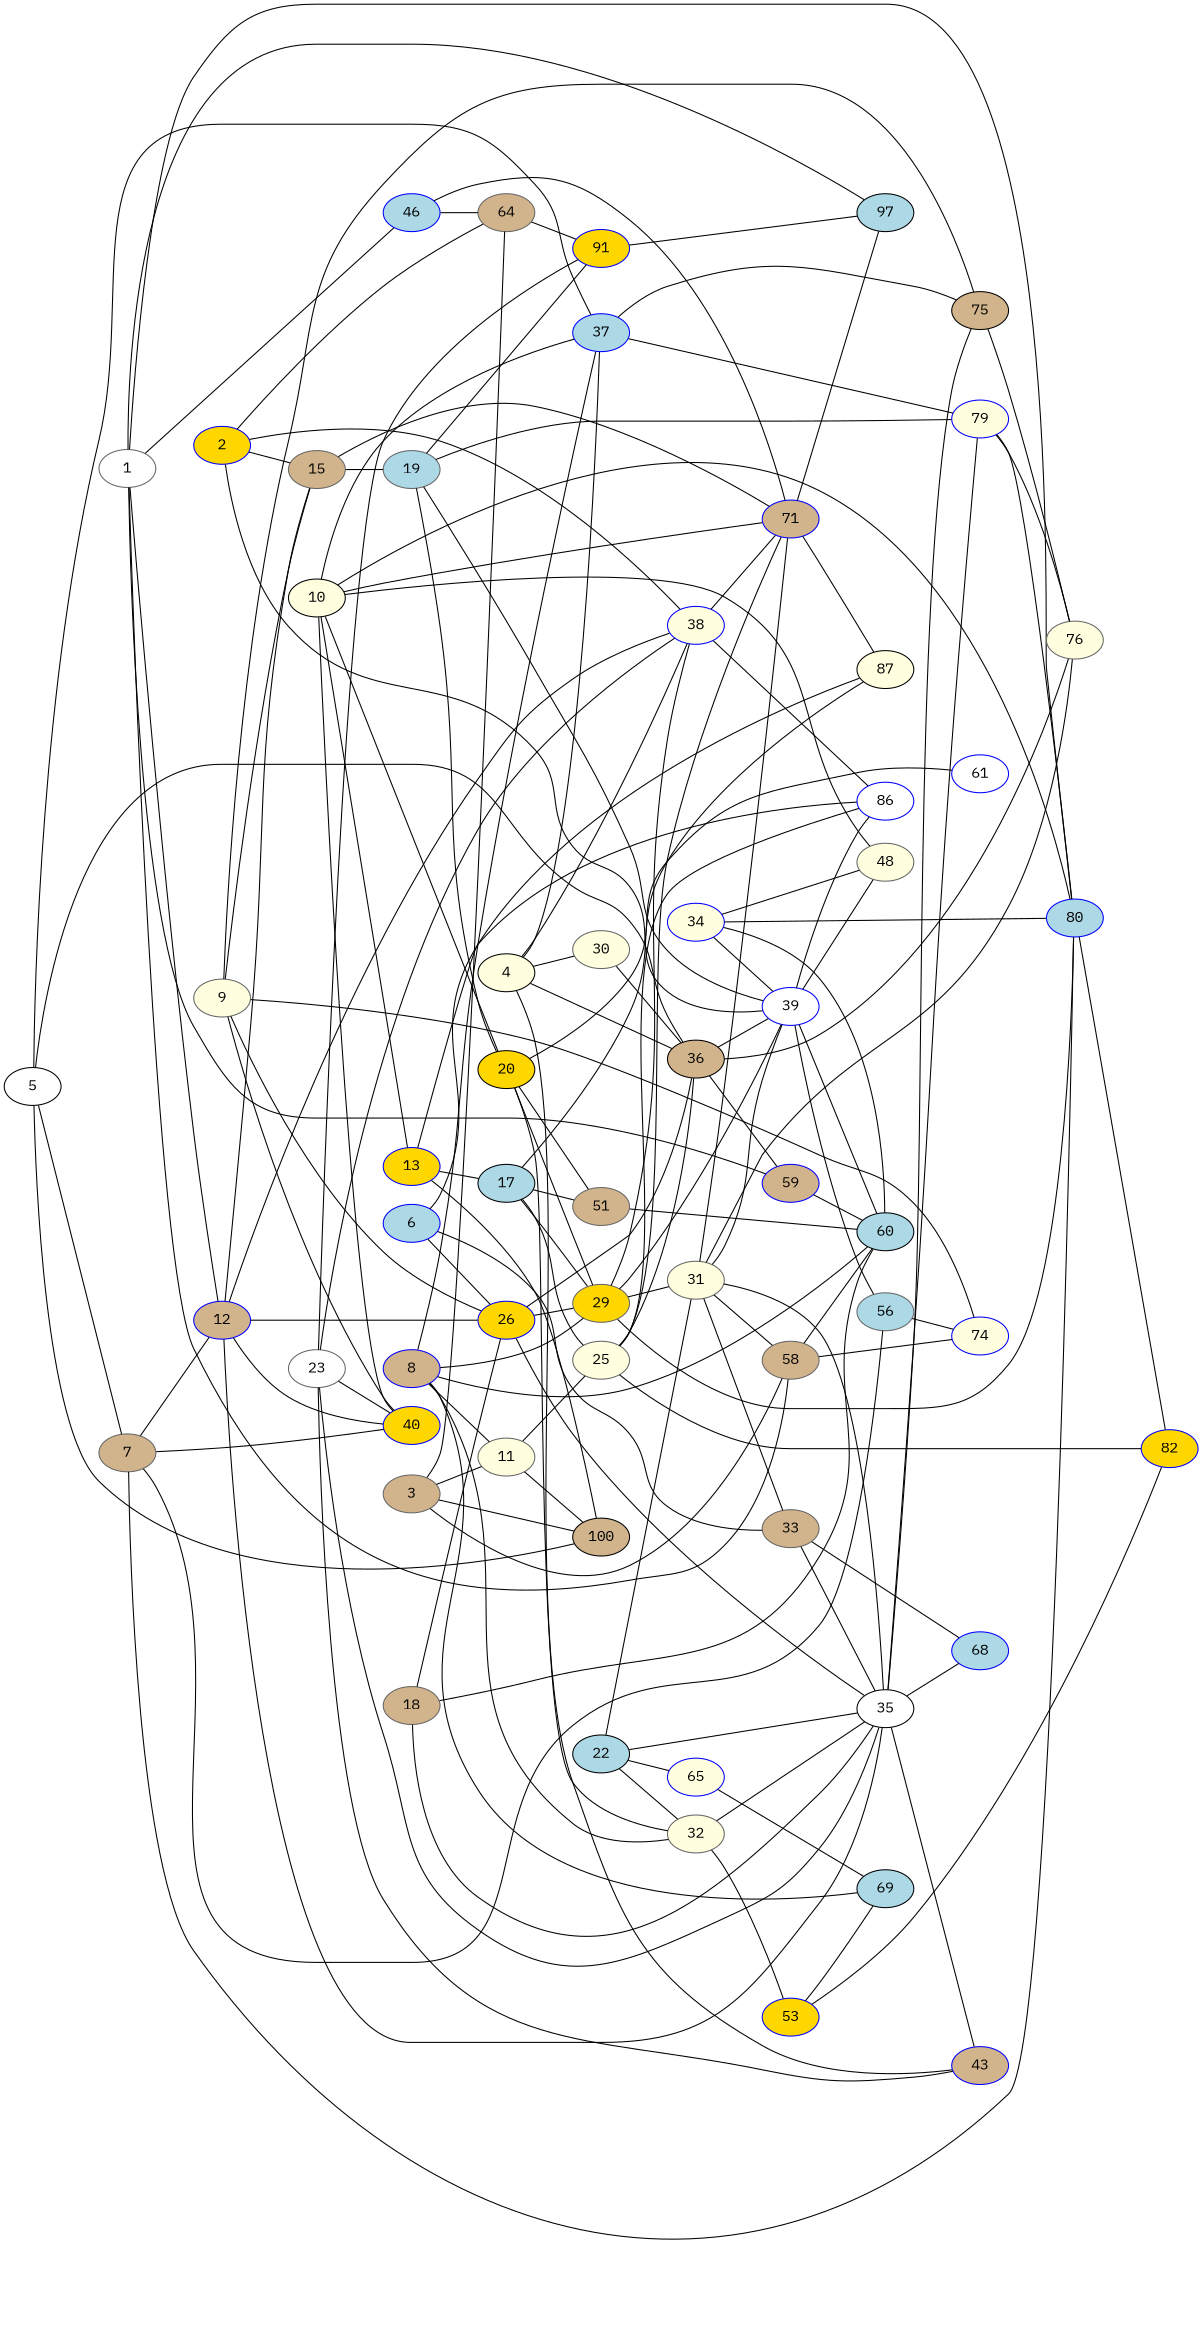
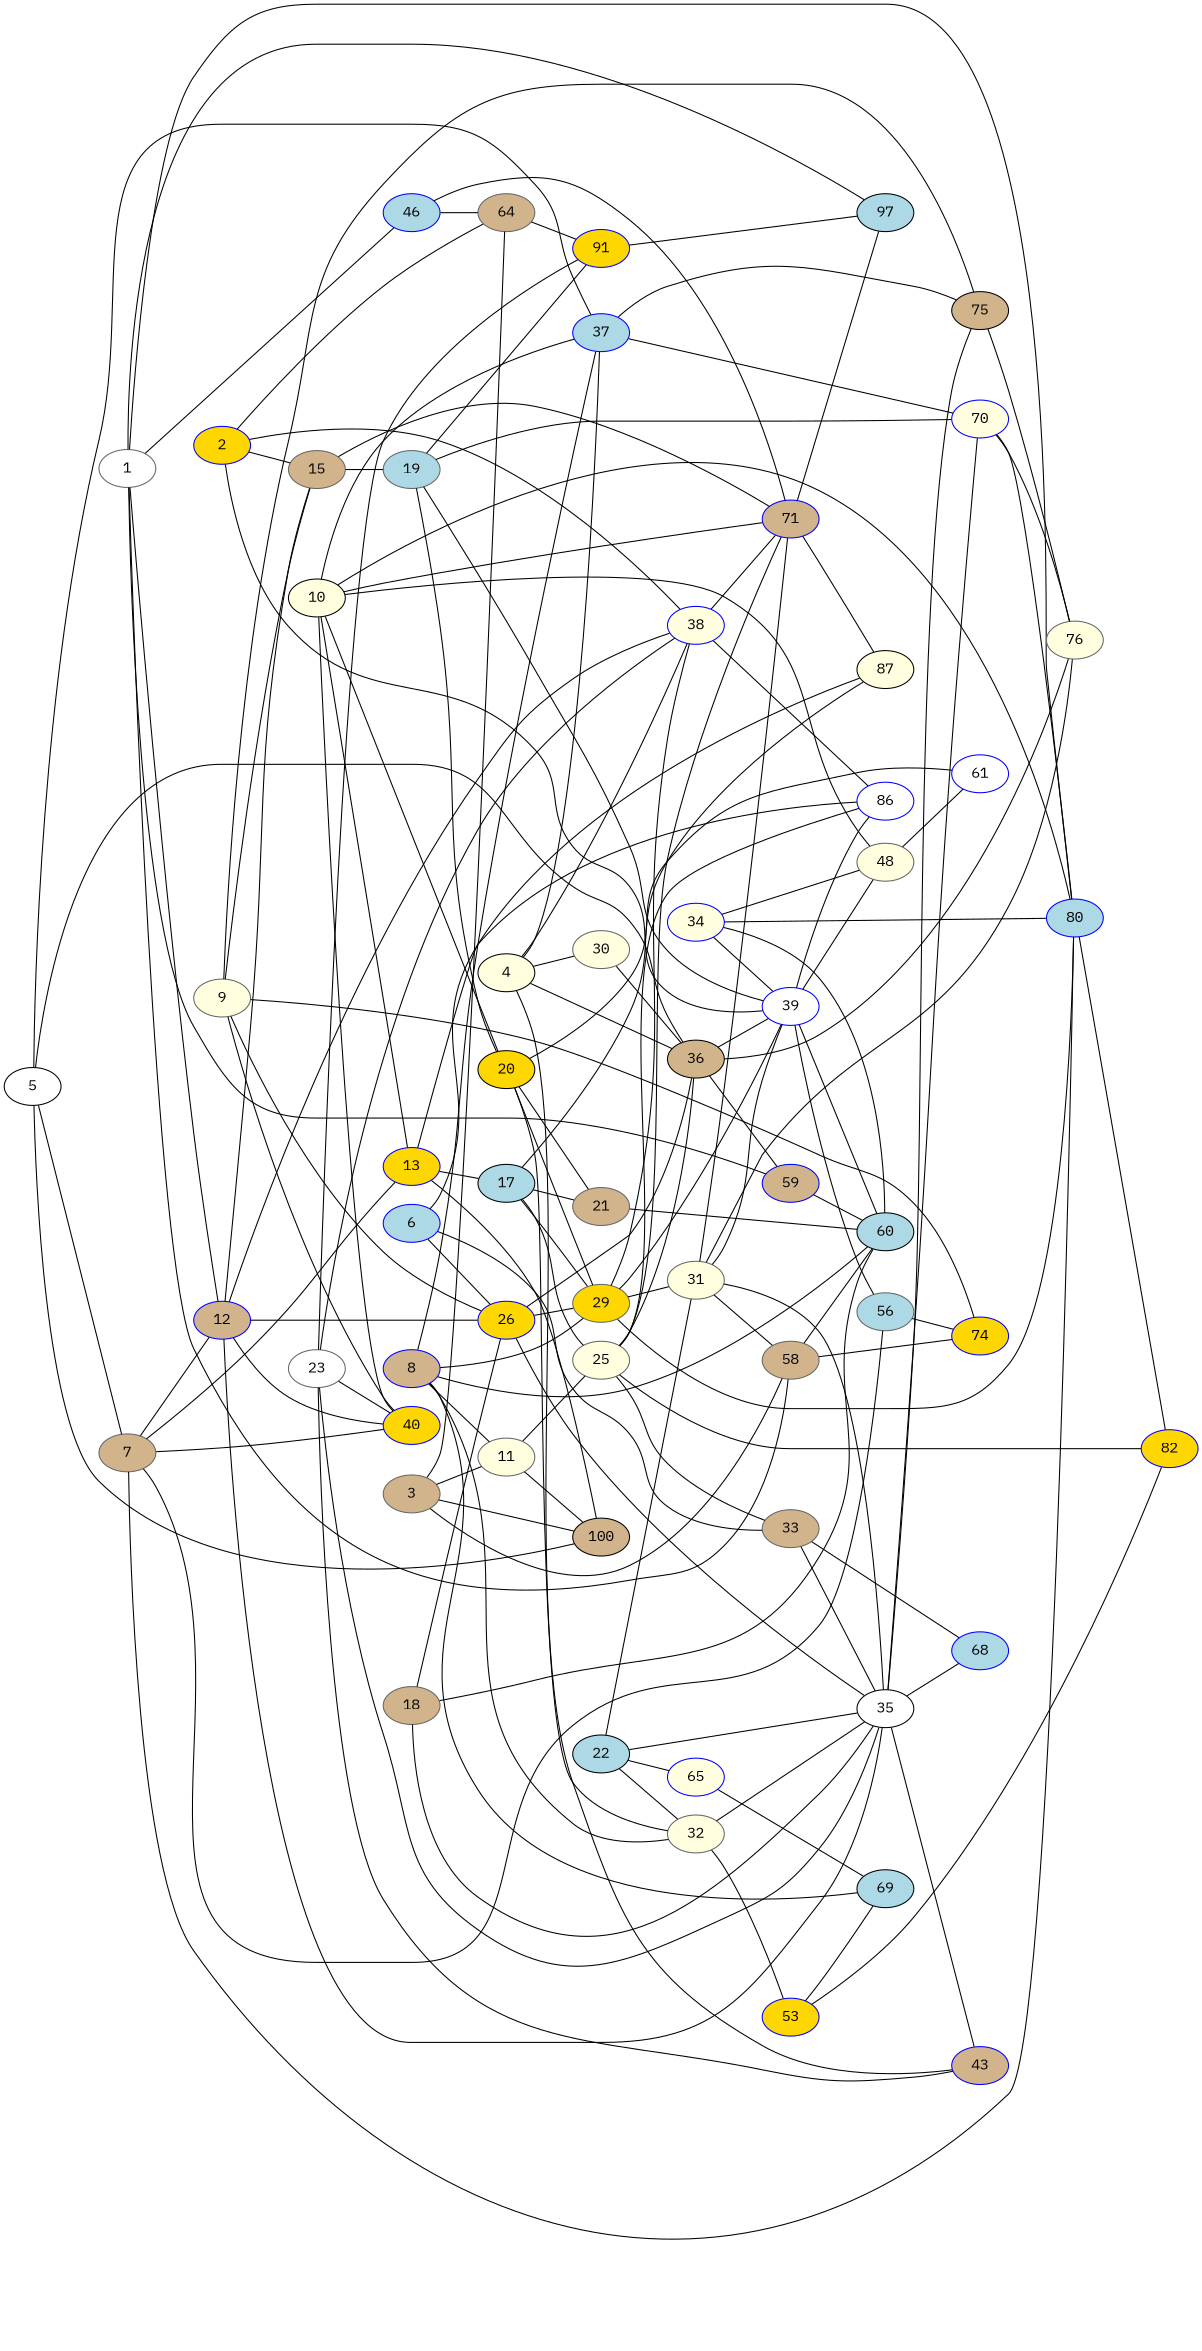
node "79": label "79" -> "70"
edge "61" -- "48": added
node "51": label "51" -> "21"
edge "13" -- "7": added
node "74": fillcolor lightyellow -> gold
edge "31" -- "33": now "25" -- "33"
